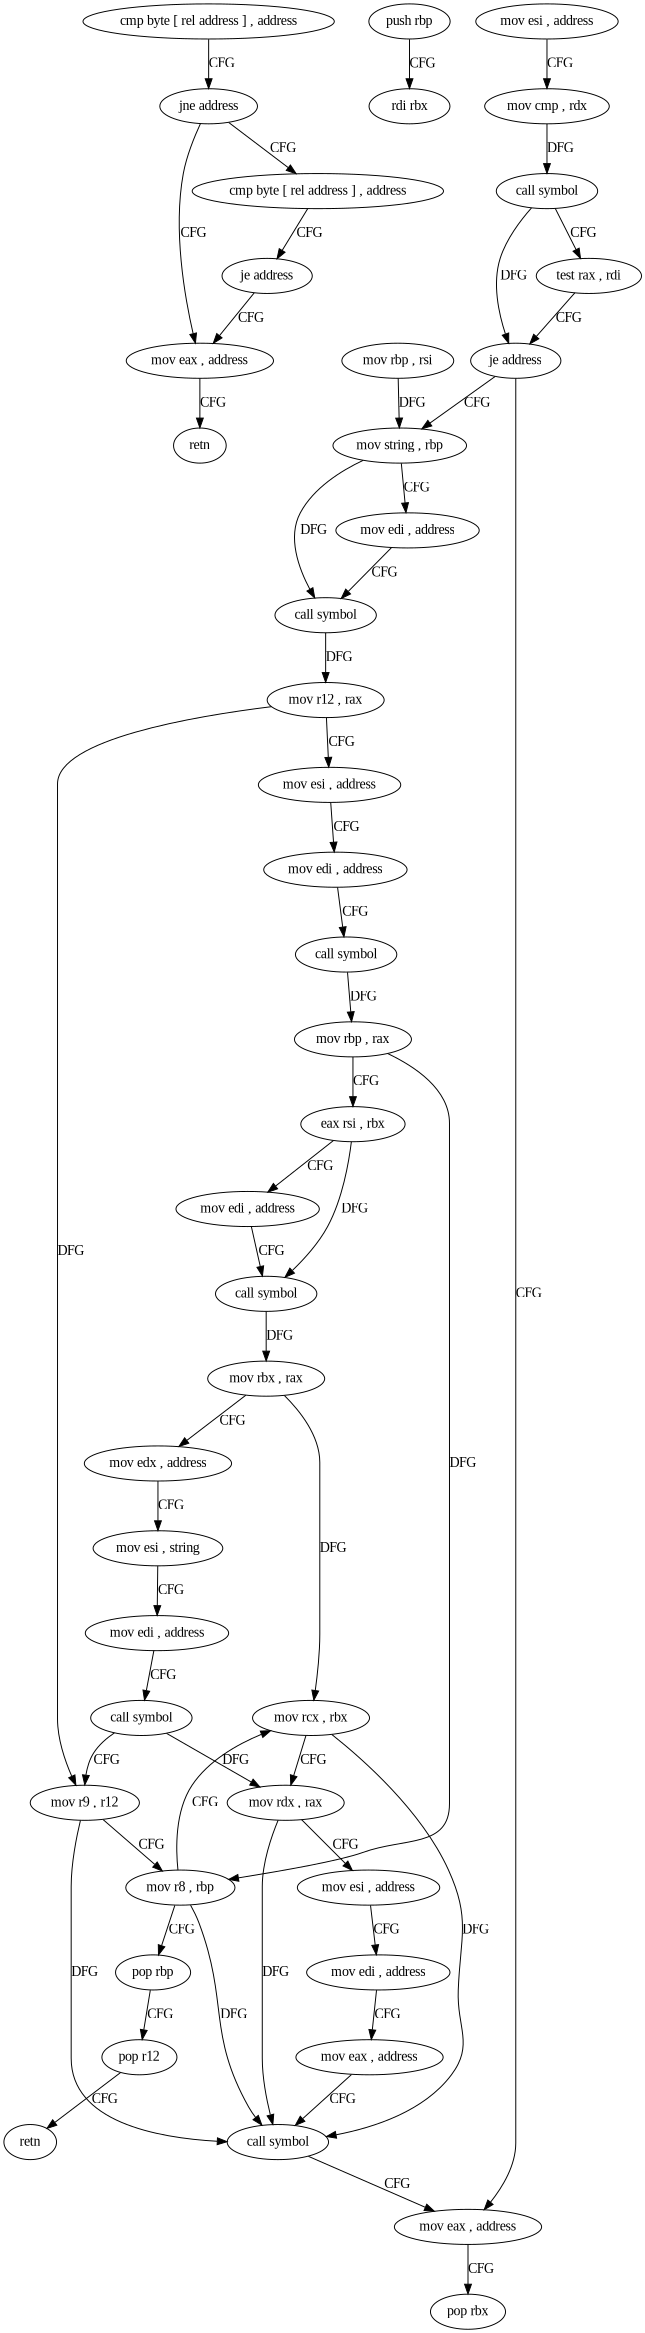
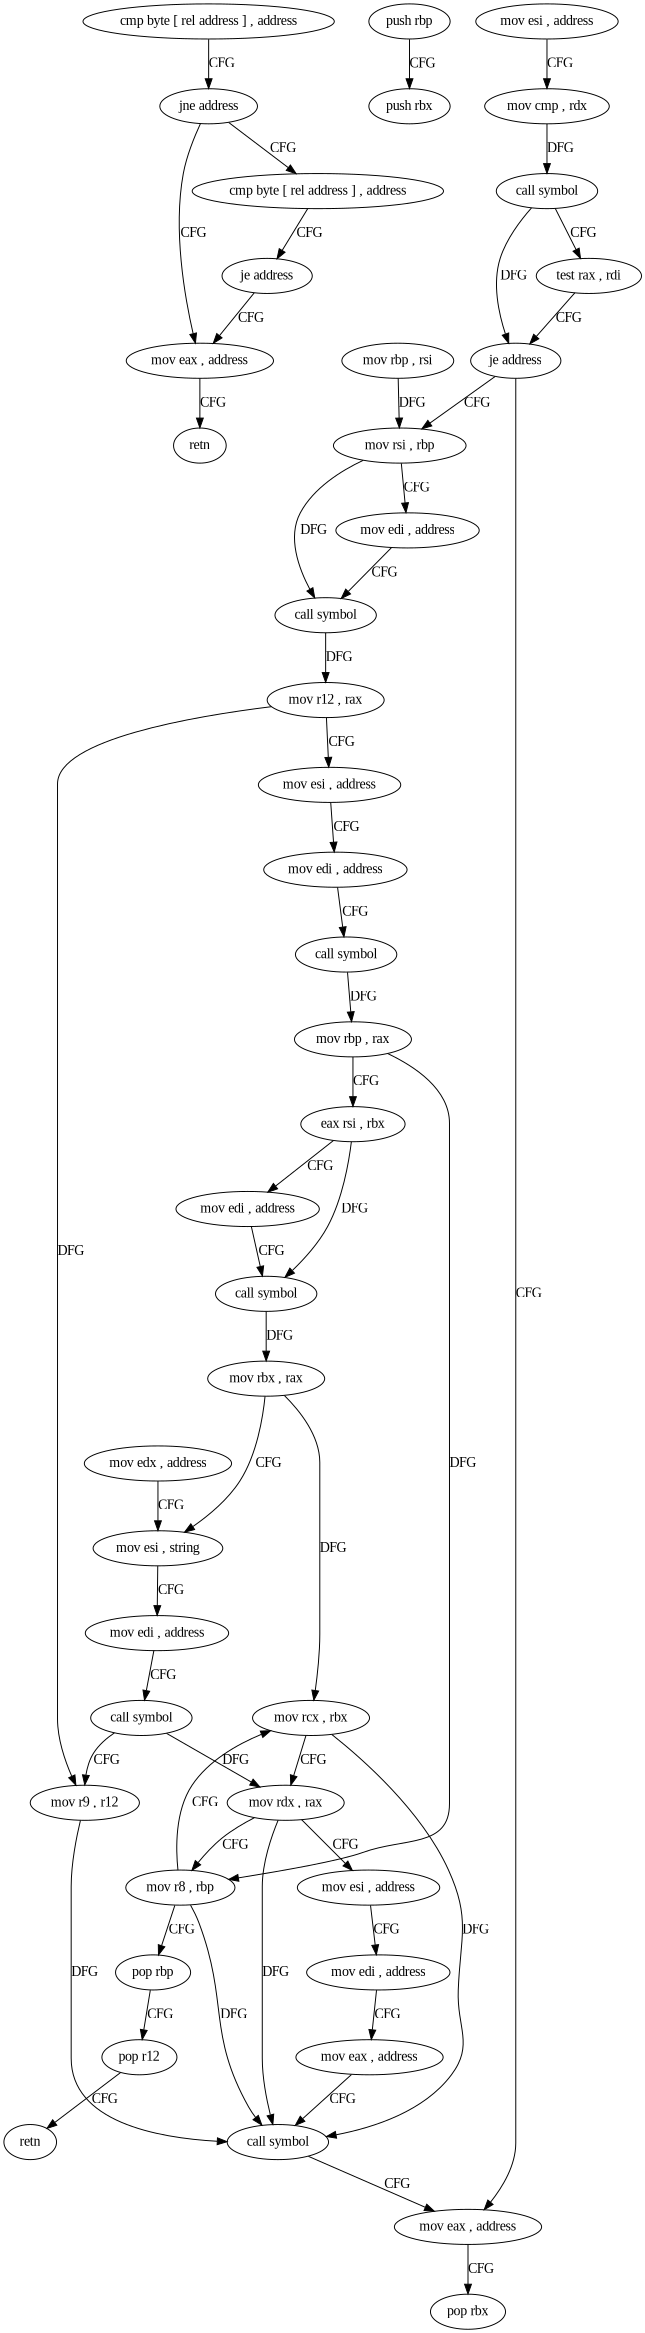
node "rdi rbx": label "rdi rbx" -> "push rbx"
node "mov string , rbp": label "mov string , rbp" -> "mov rsi , rbp"
edge "mov rbx , rax" -> "mov edx , address": now "mov rbx , rax" -> "mov esi , string"
edge "mov r9 , r12" -> "mov r8 , rbp": now "mov rdx , rax" -> "mov r8 , rbp"
